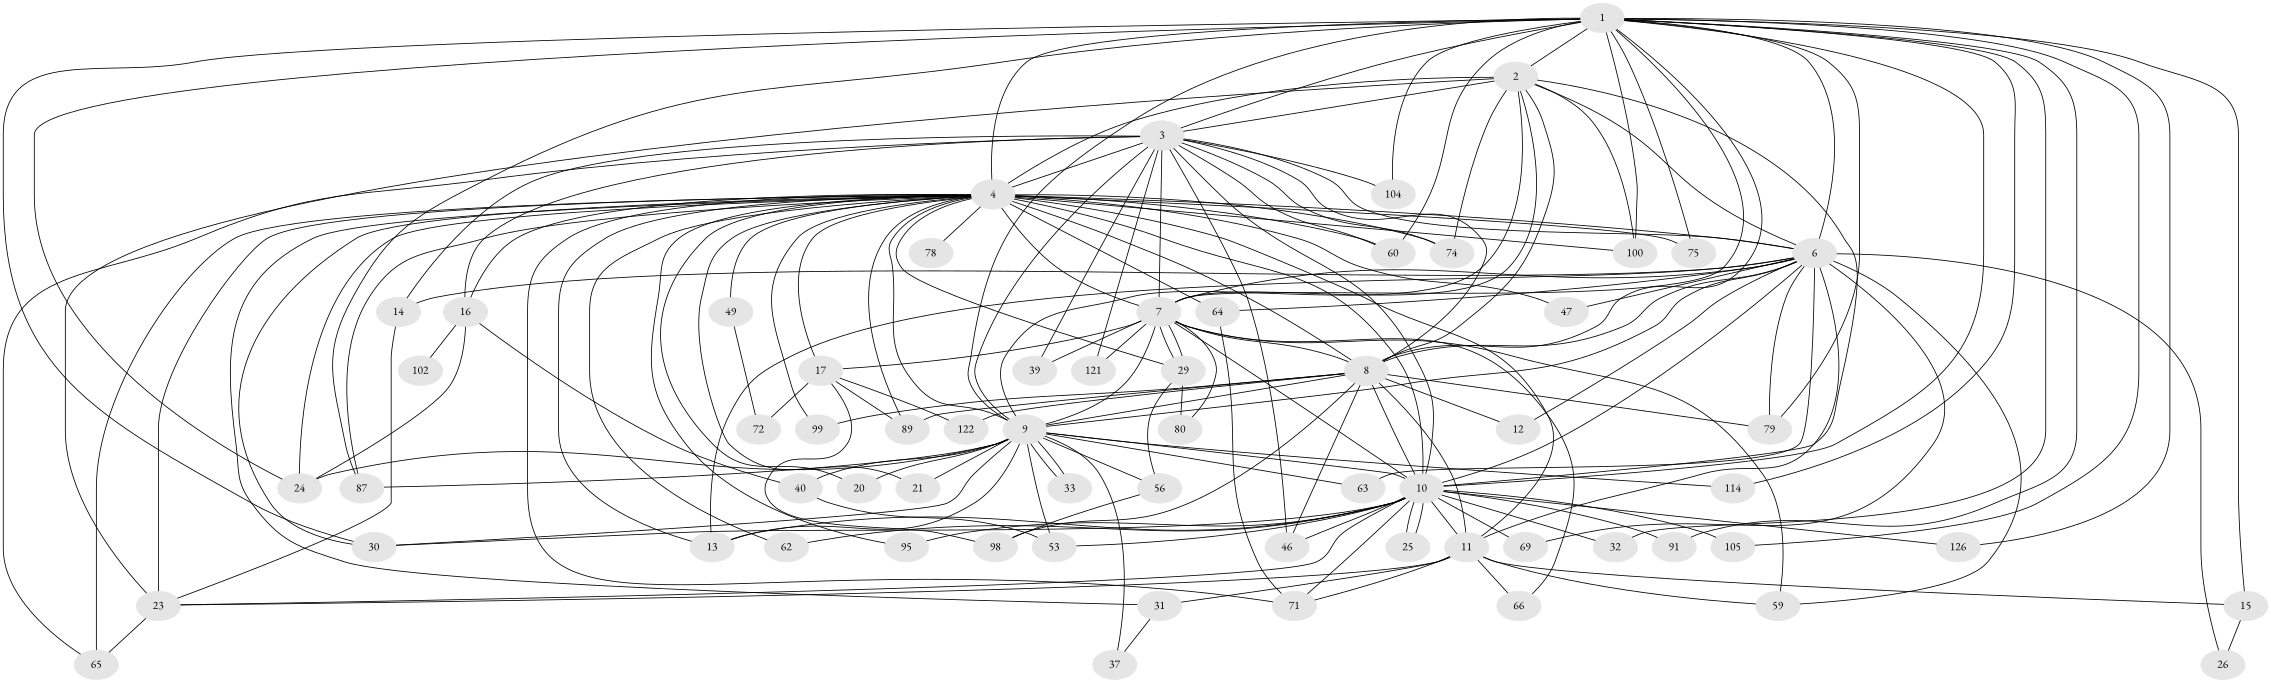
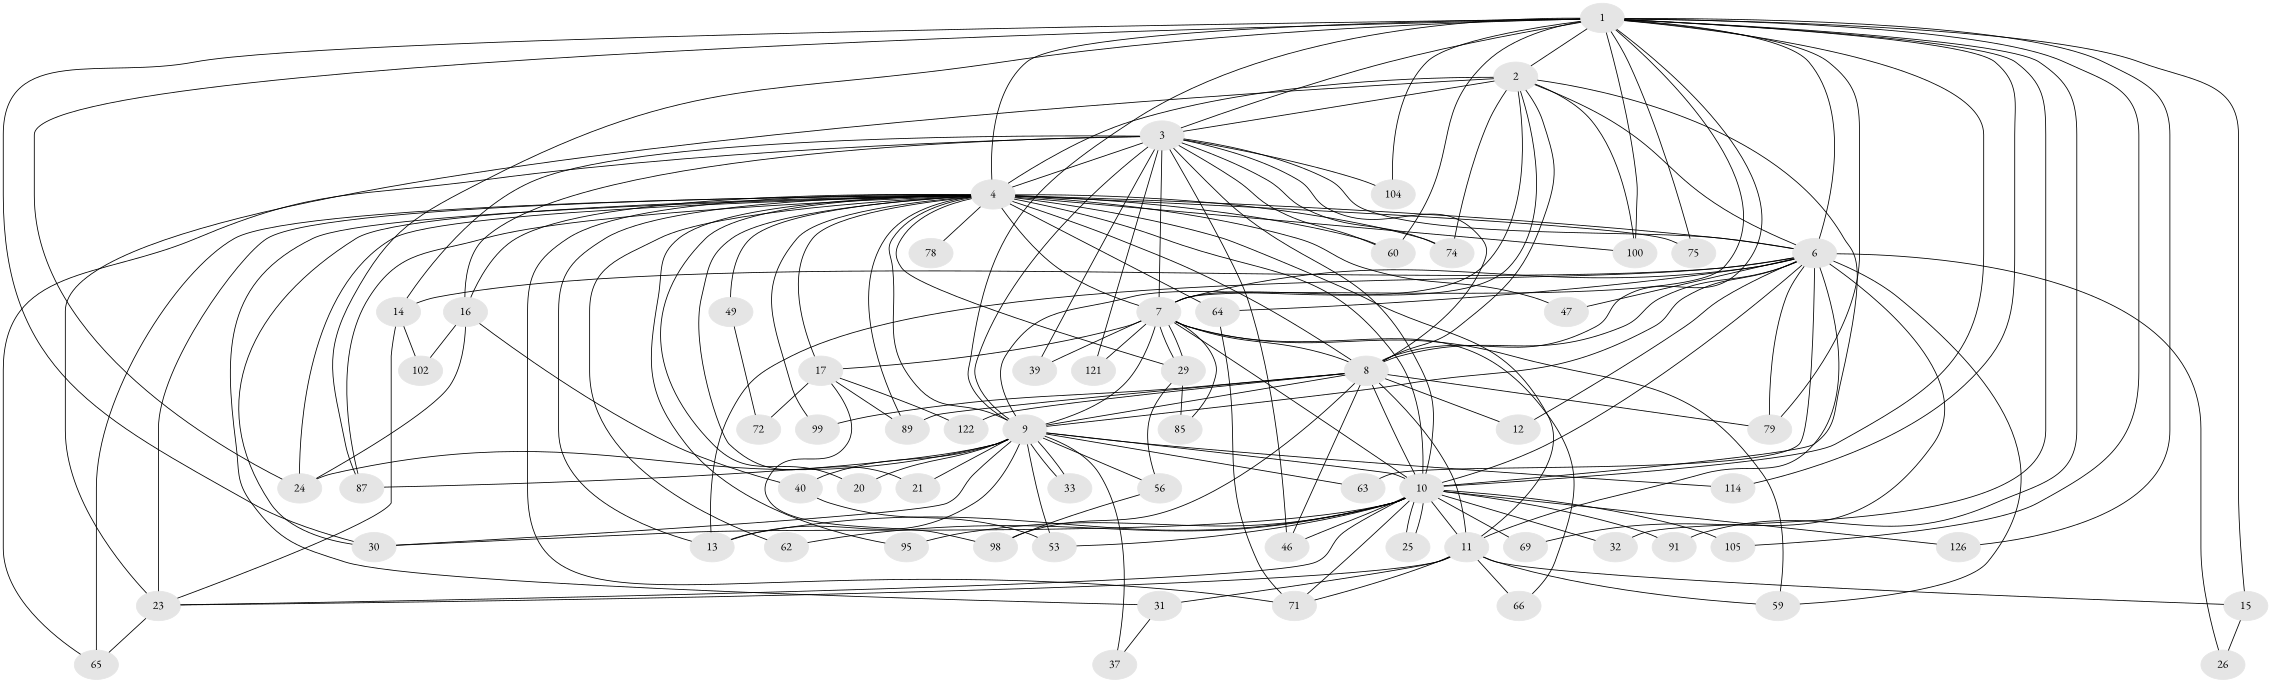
edge "14" -- "102": added
node "80": label "80" -> "85"
